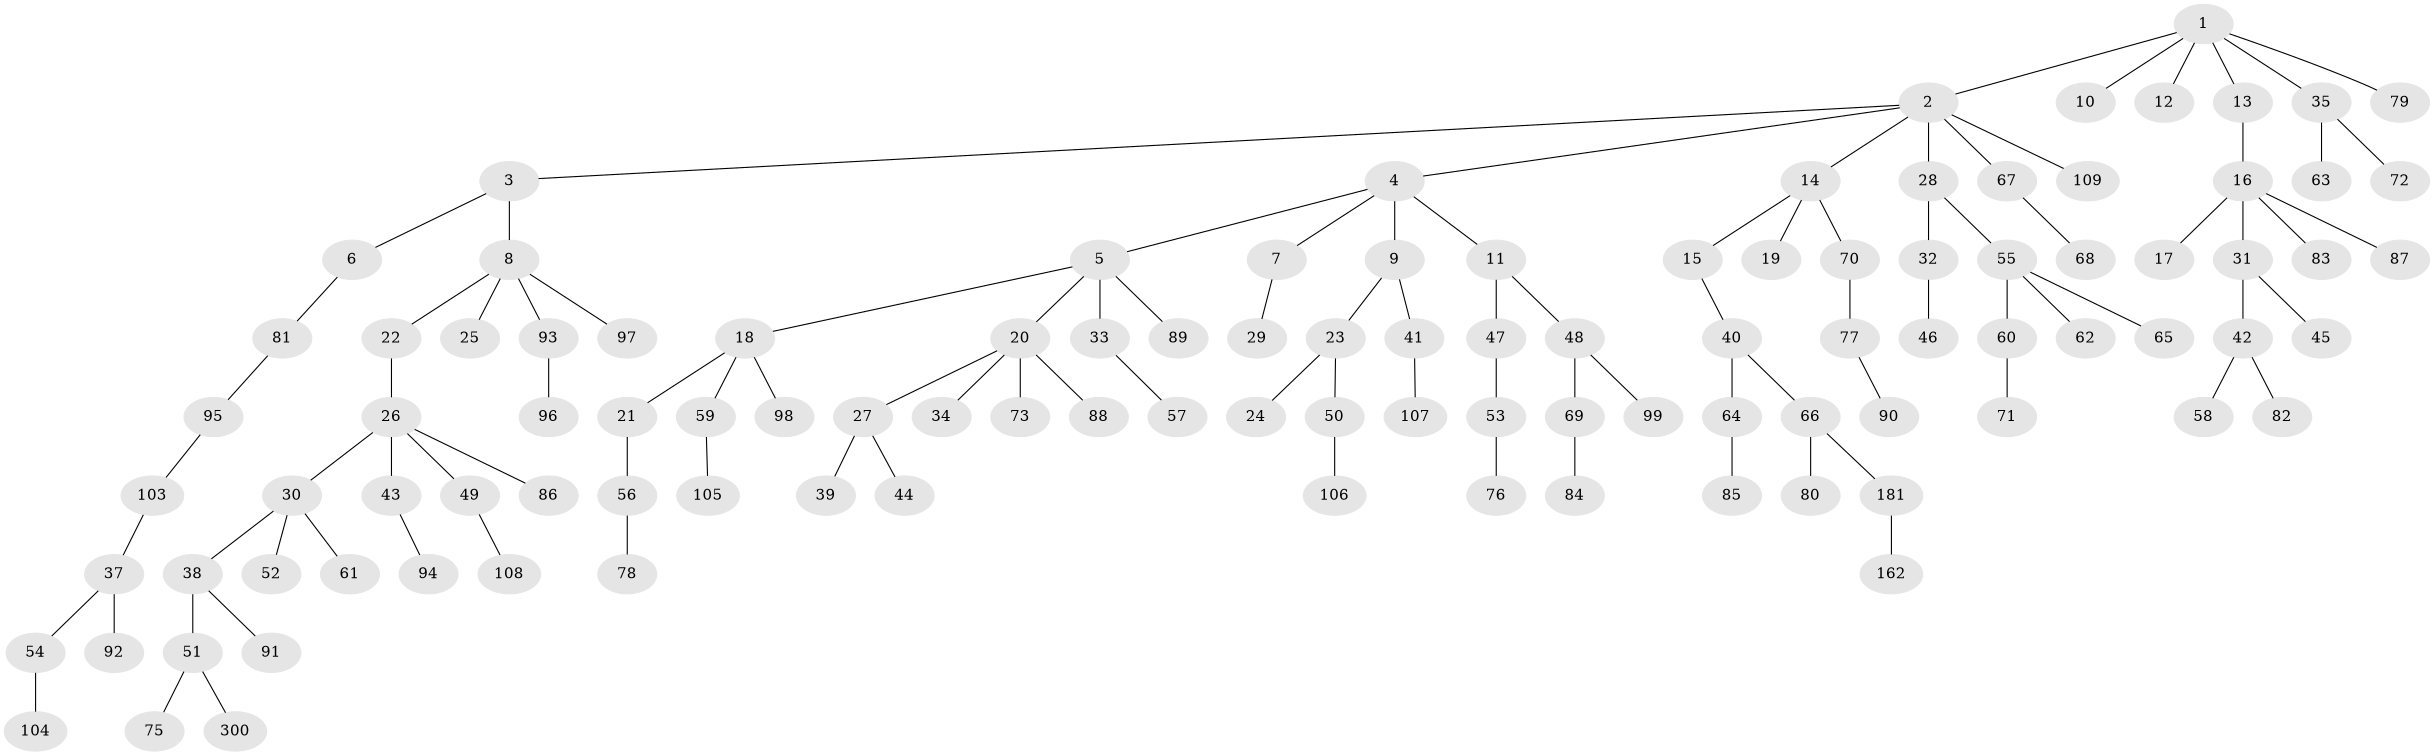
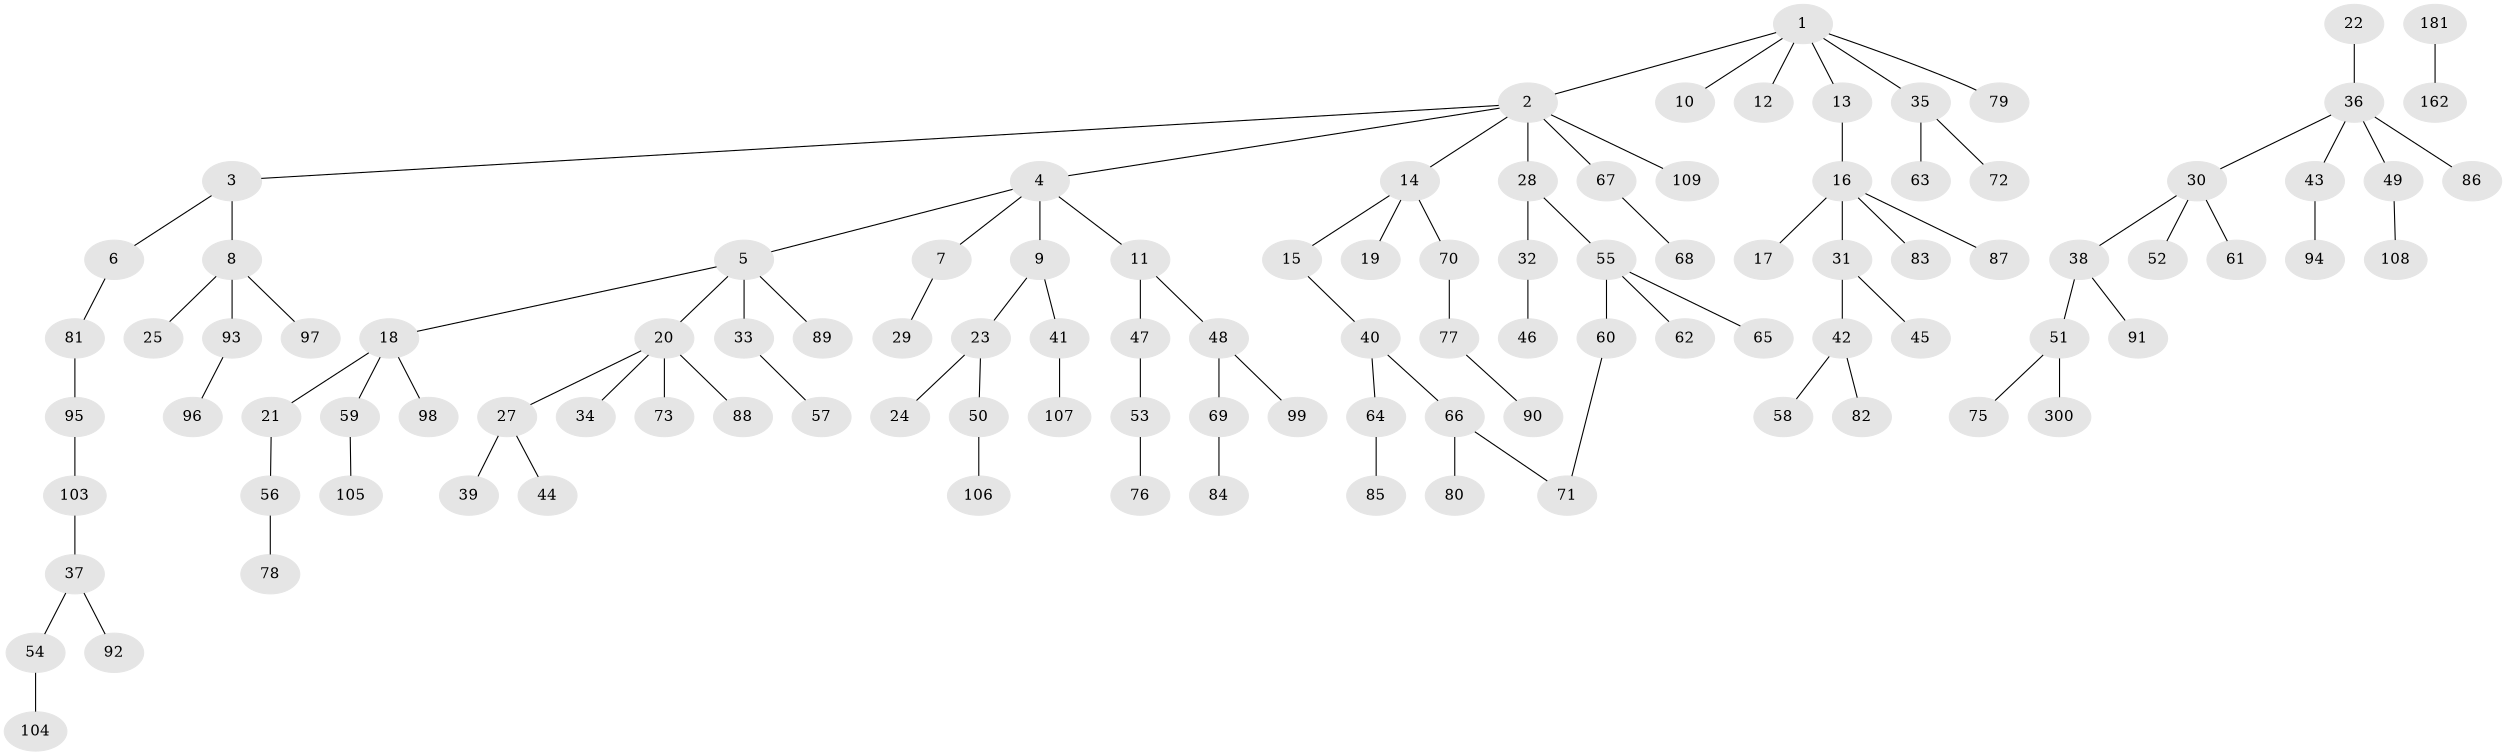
edge "8" -- "22": removed
node "26": label "26" -> "36"
edge "66" -- "181": now "66" -- "71"
